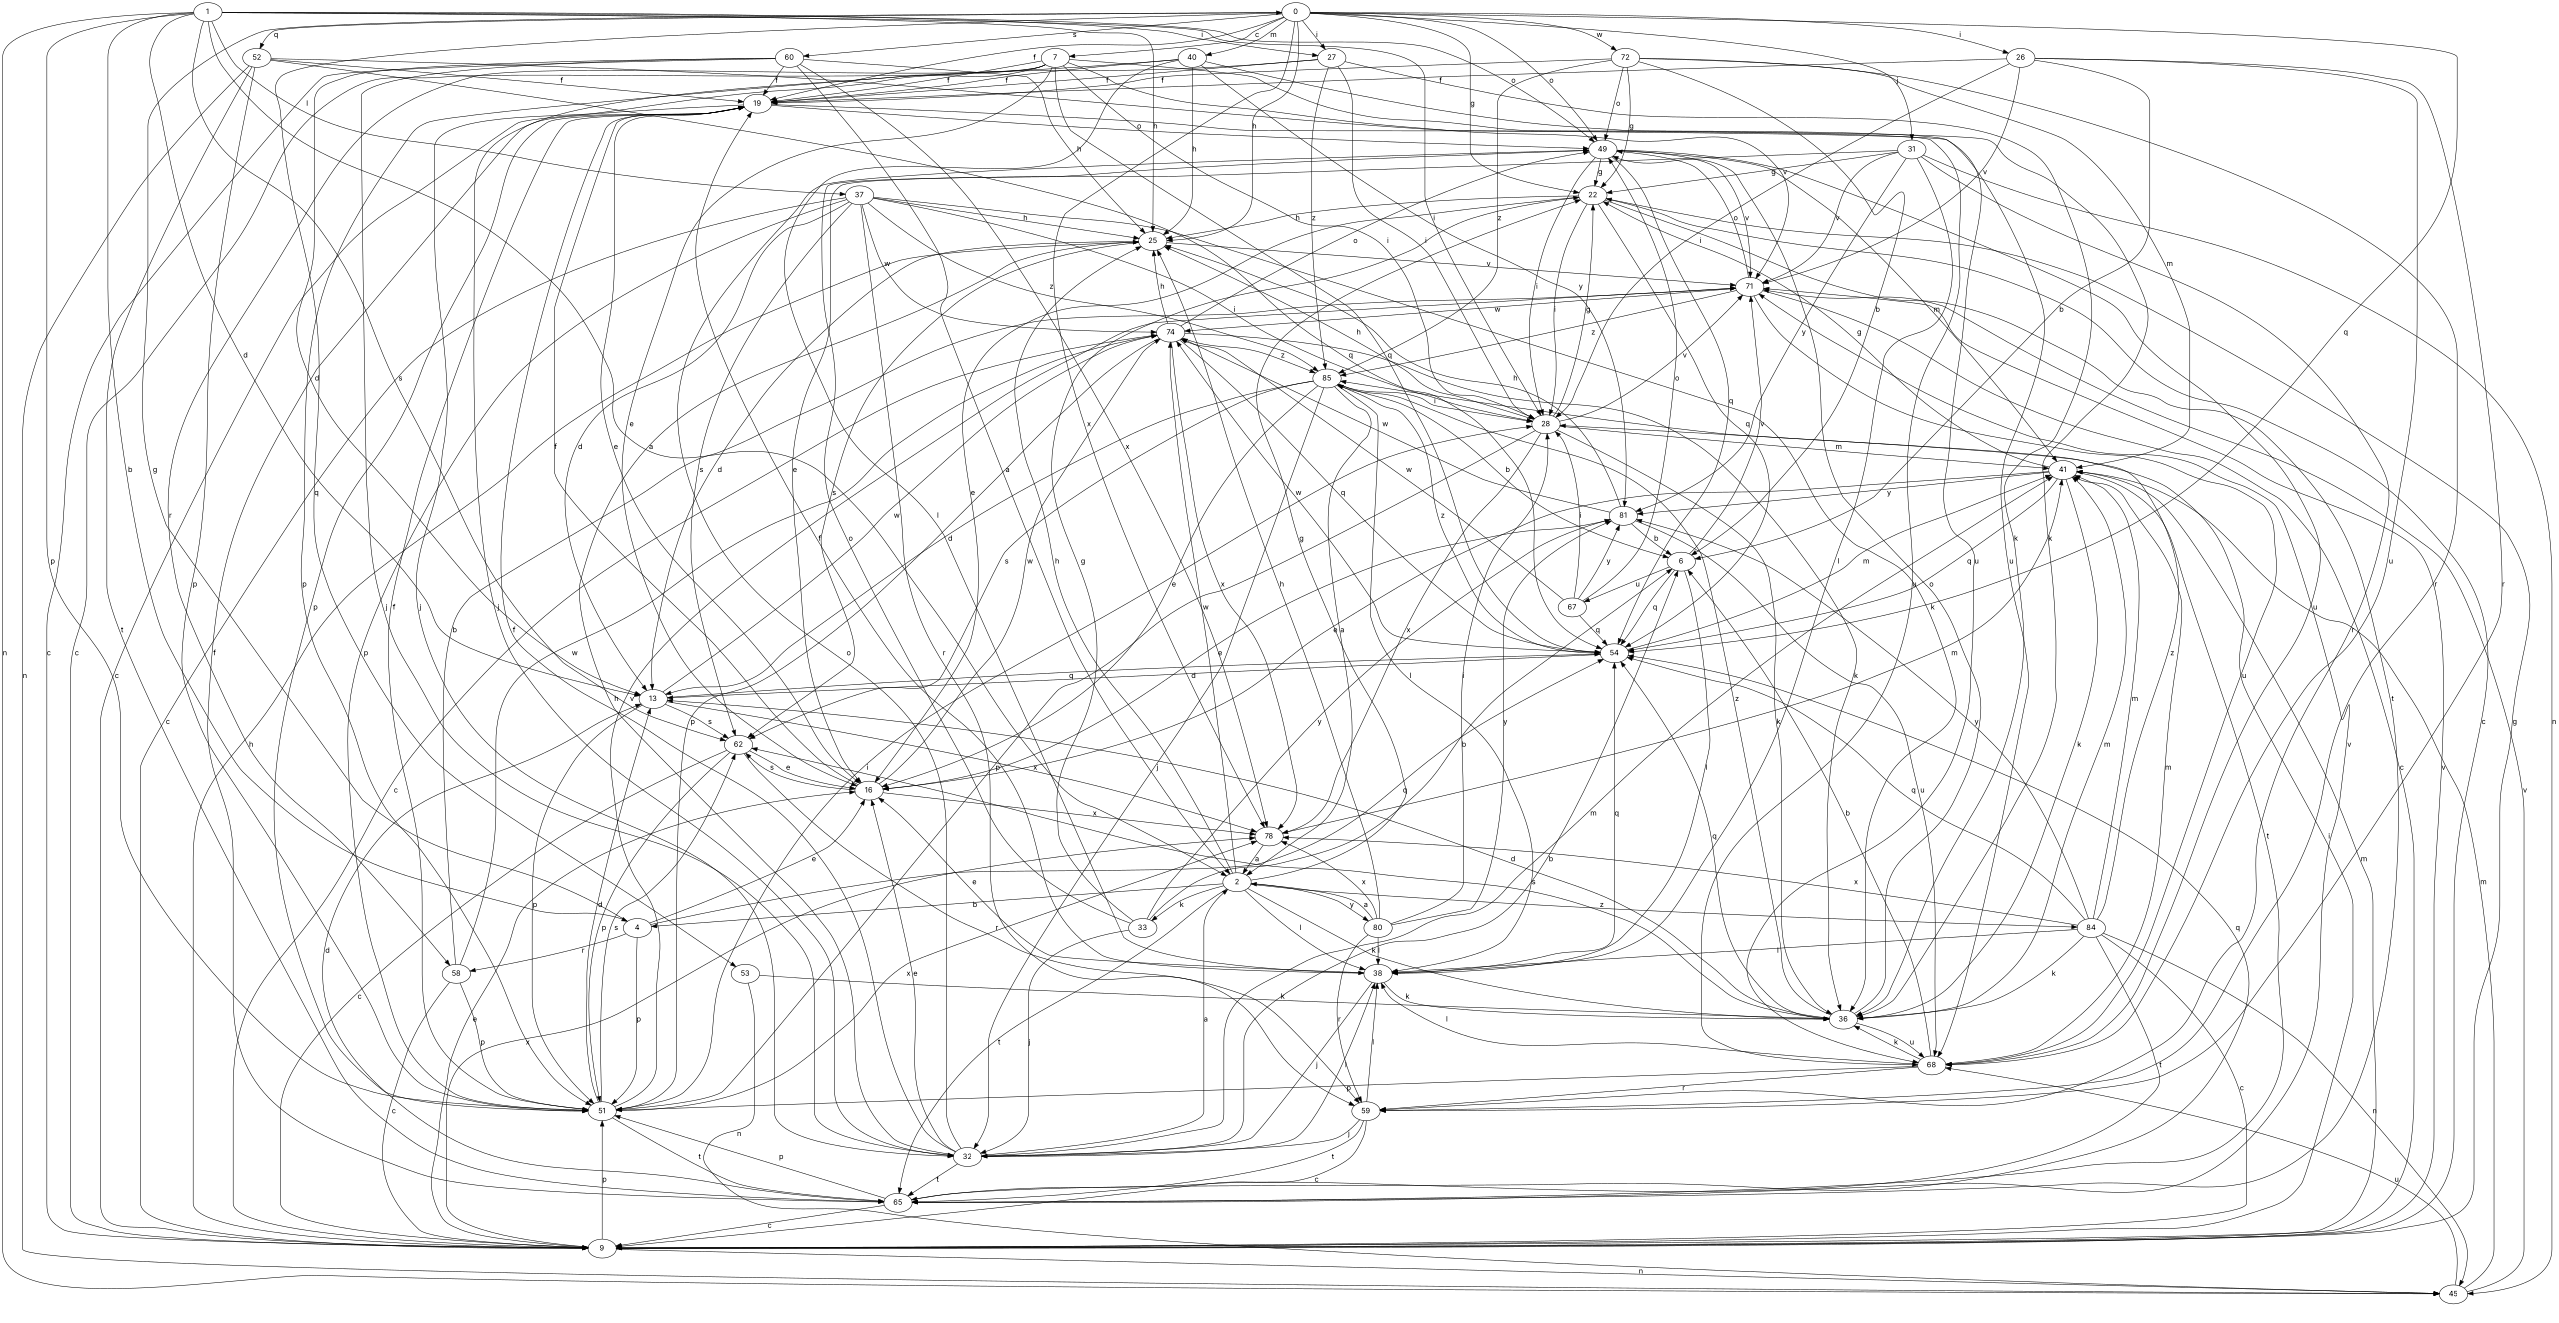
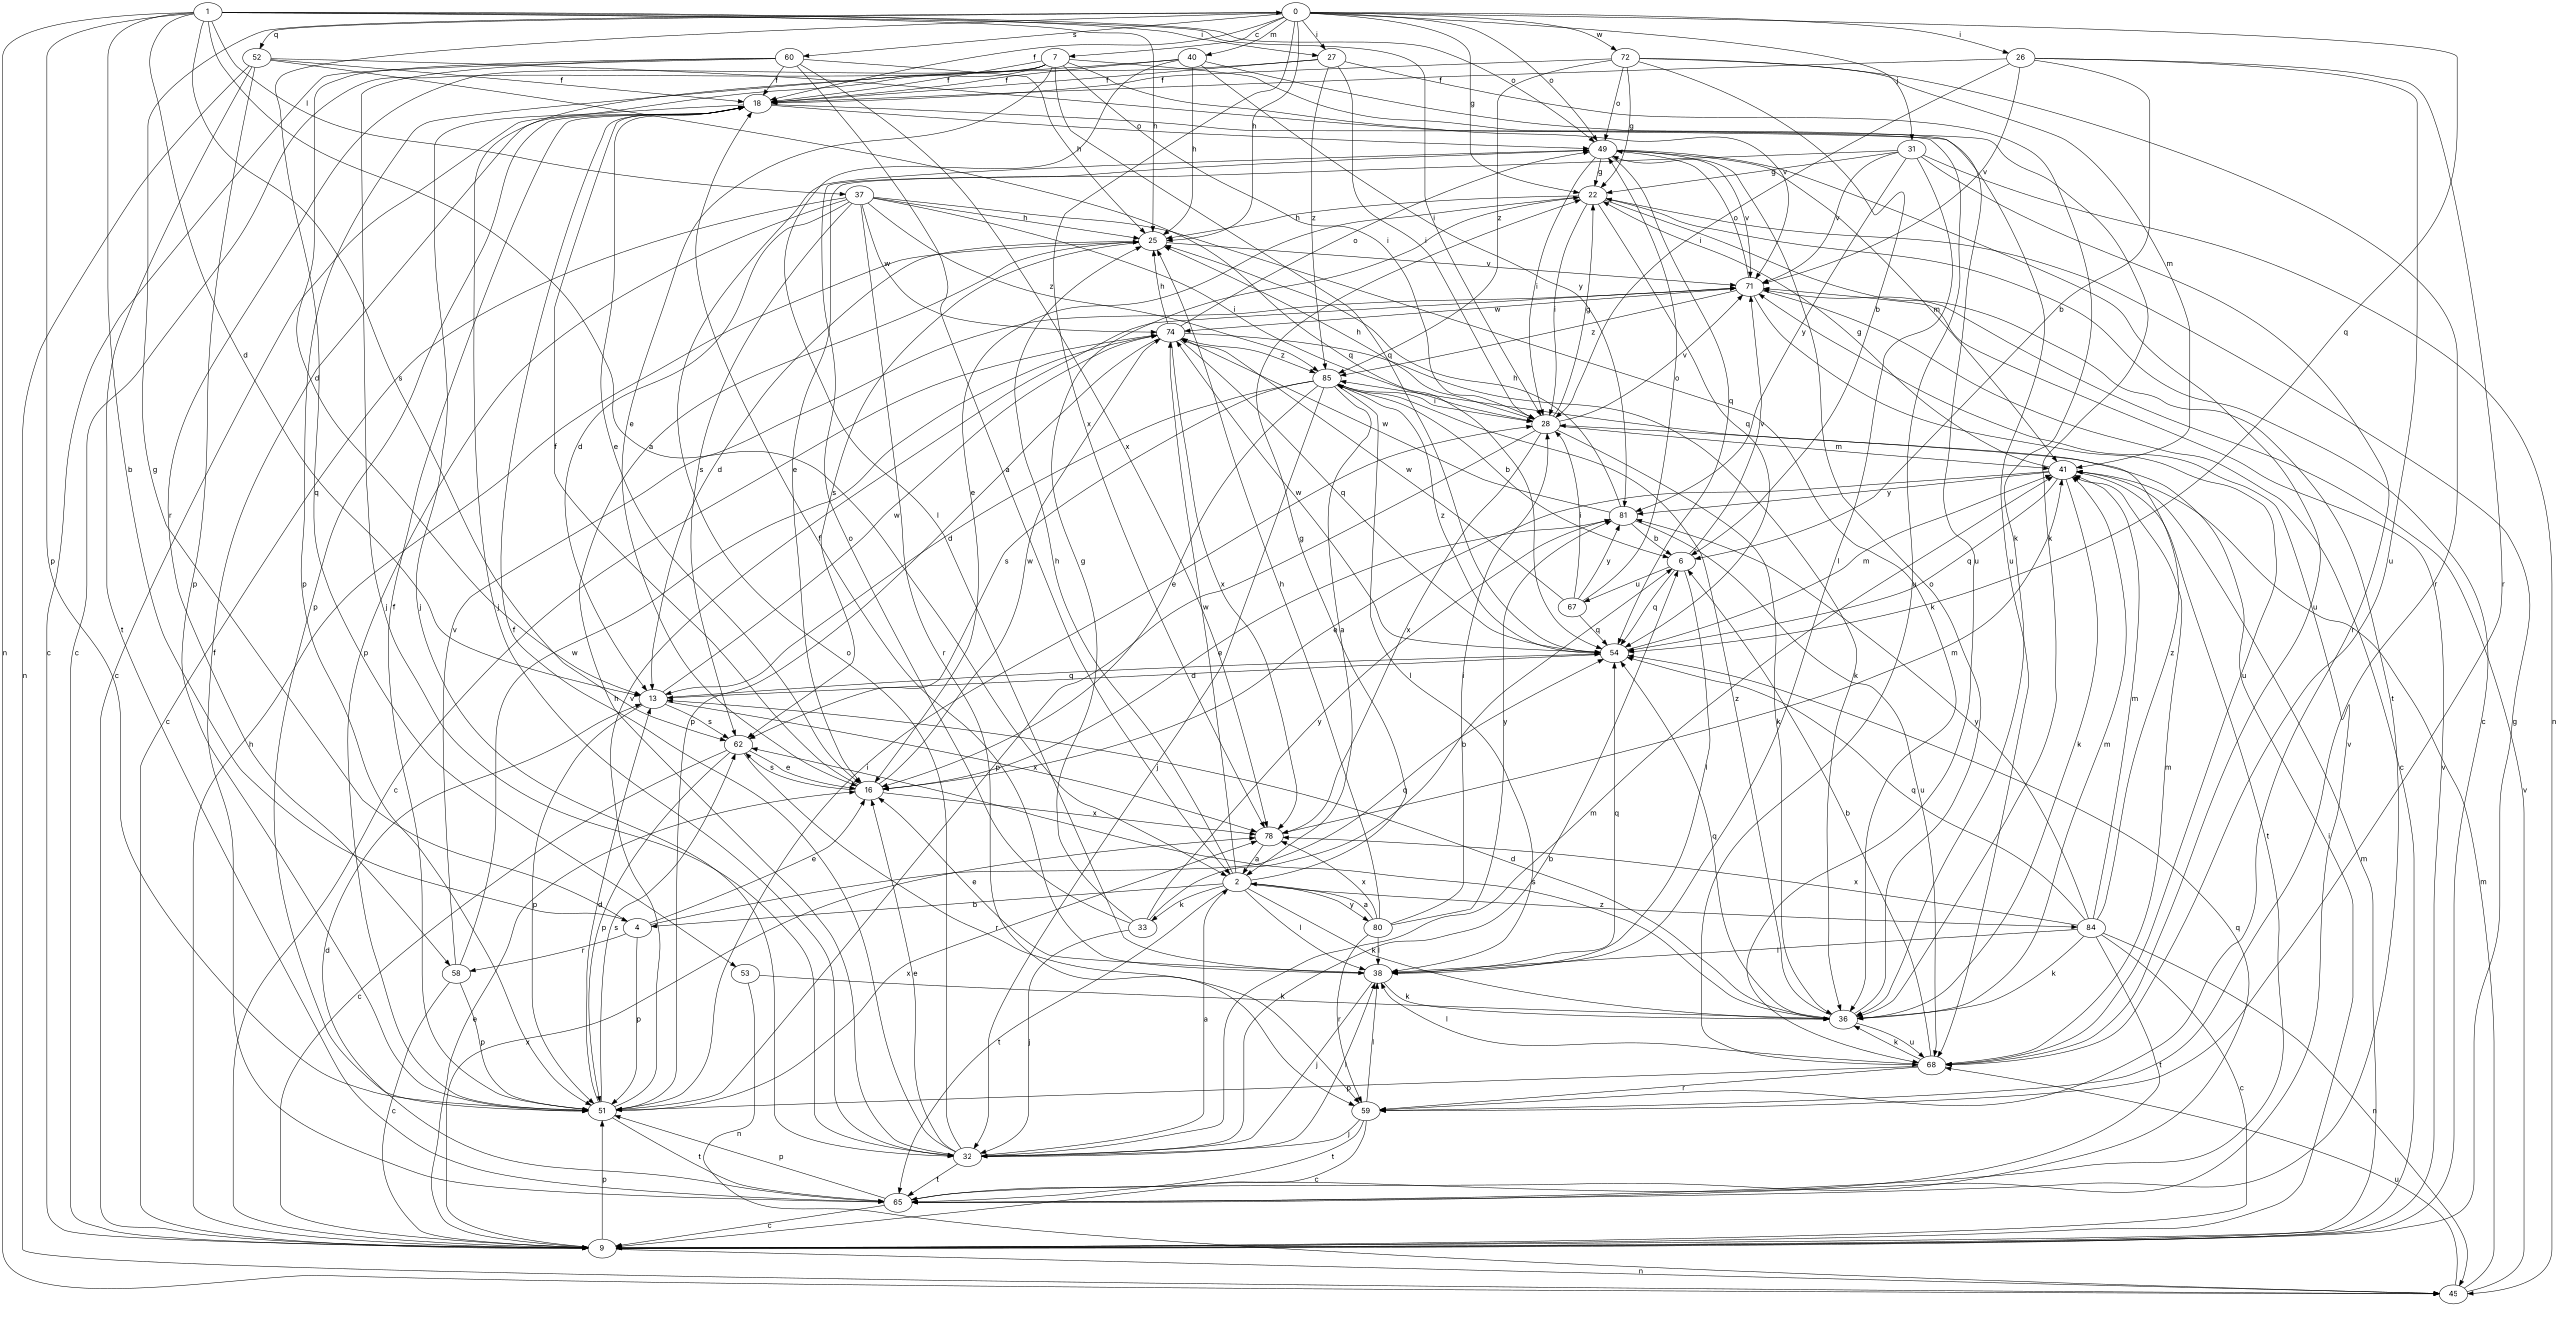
node "19": label "19" -> "18"
edge "58" -> "71": label "b" -> "v"
